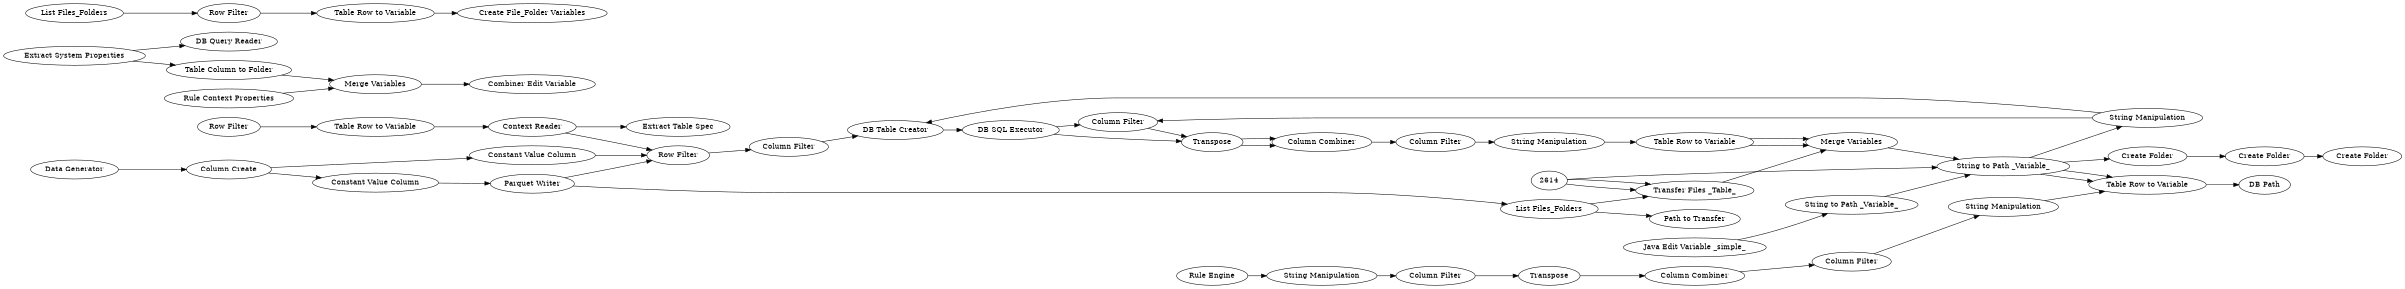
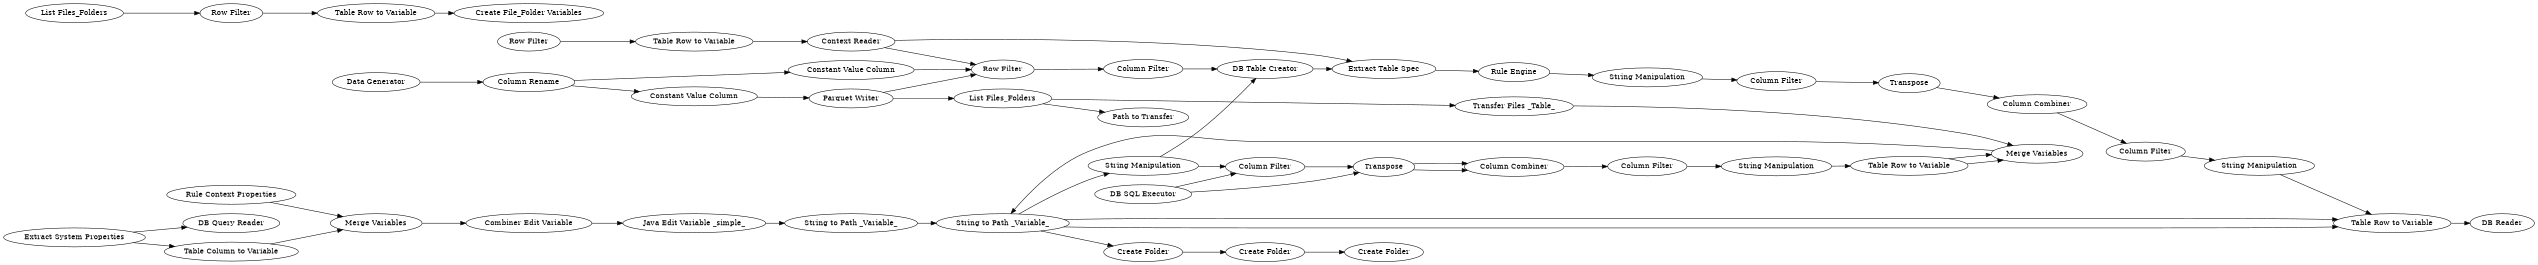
node "Table Column to Folder": label "Table Column to Folder" -> "Table Column to Variable"
edge "Extract Table Spec" -> "Rule Engine": added
edge "DB Table Creator" -> "DB SQL Executor": now "DB Table Creator" -> "Extract Table Spec"
node "Column Create": label "Column Create" -> "Column Rename"
node "2614": removed
node "DB Path": label "DB Path" -> "DB Reader"
edge "Combiner Edit Variable" -> "Java Edit Variable _simple_": added
